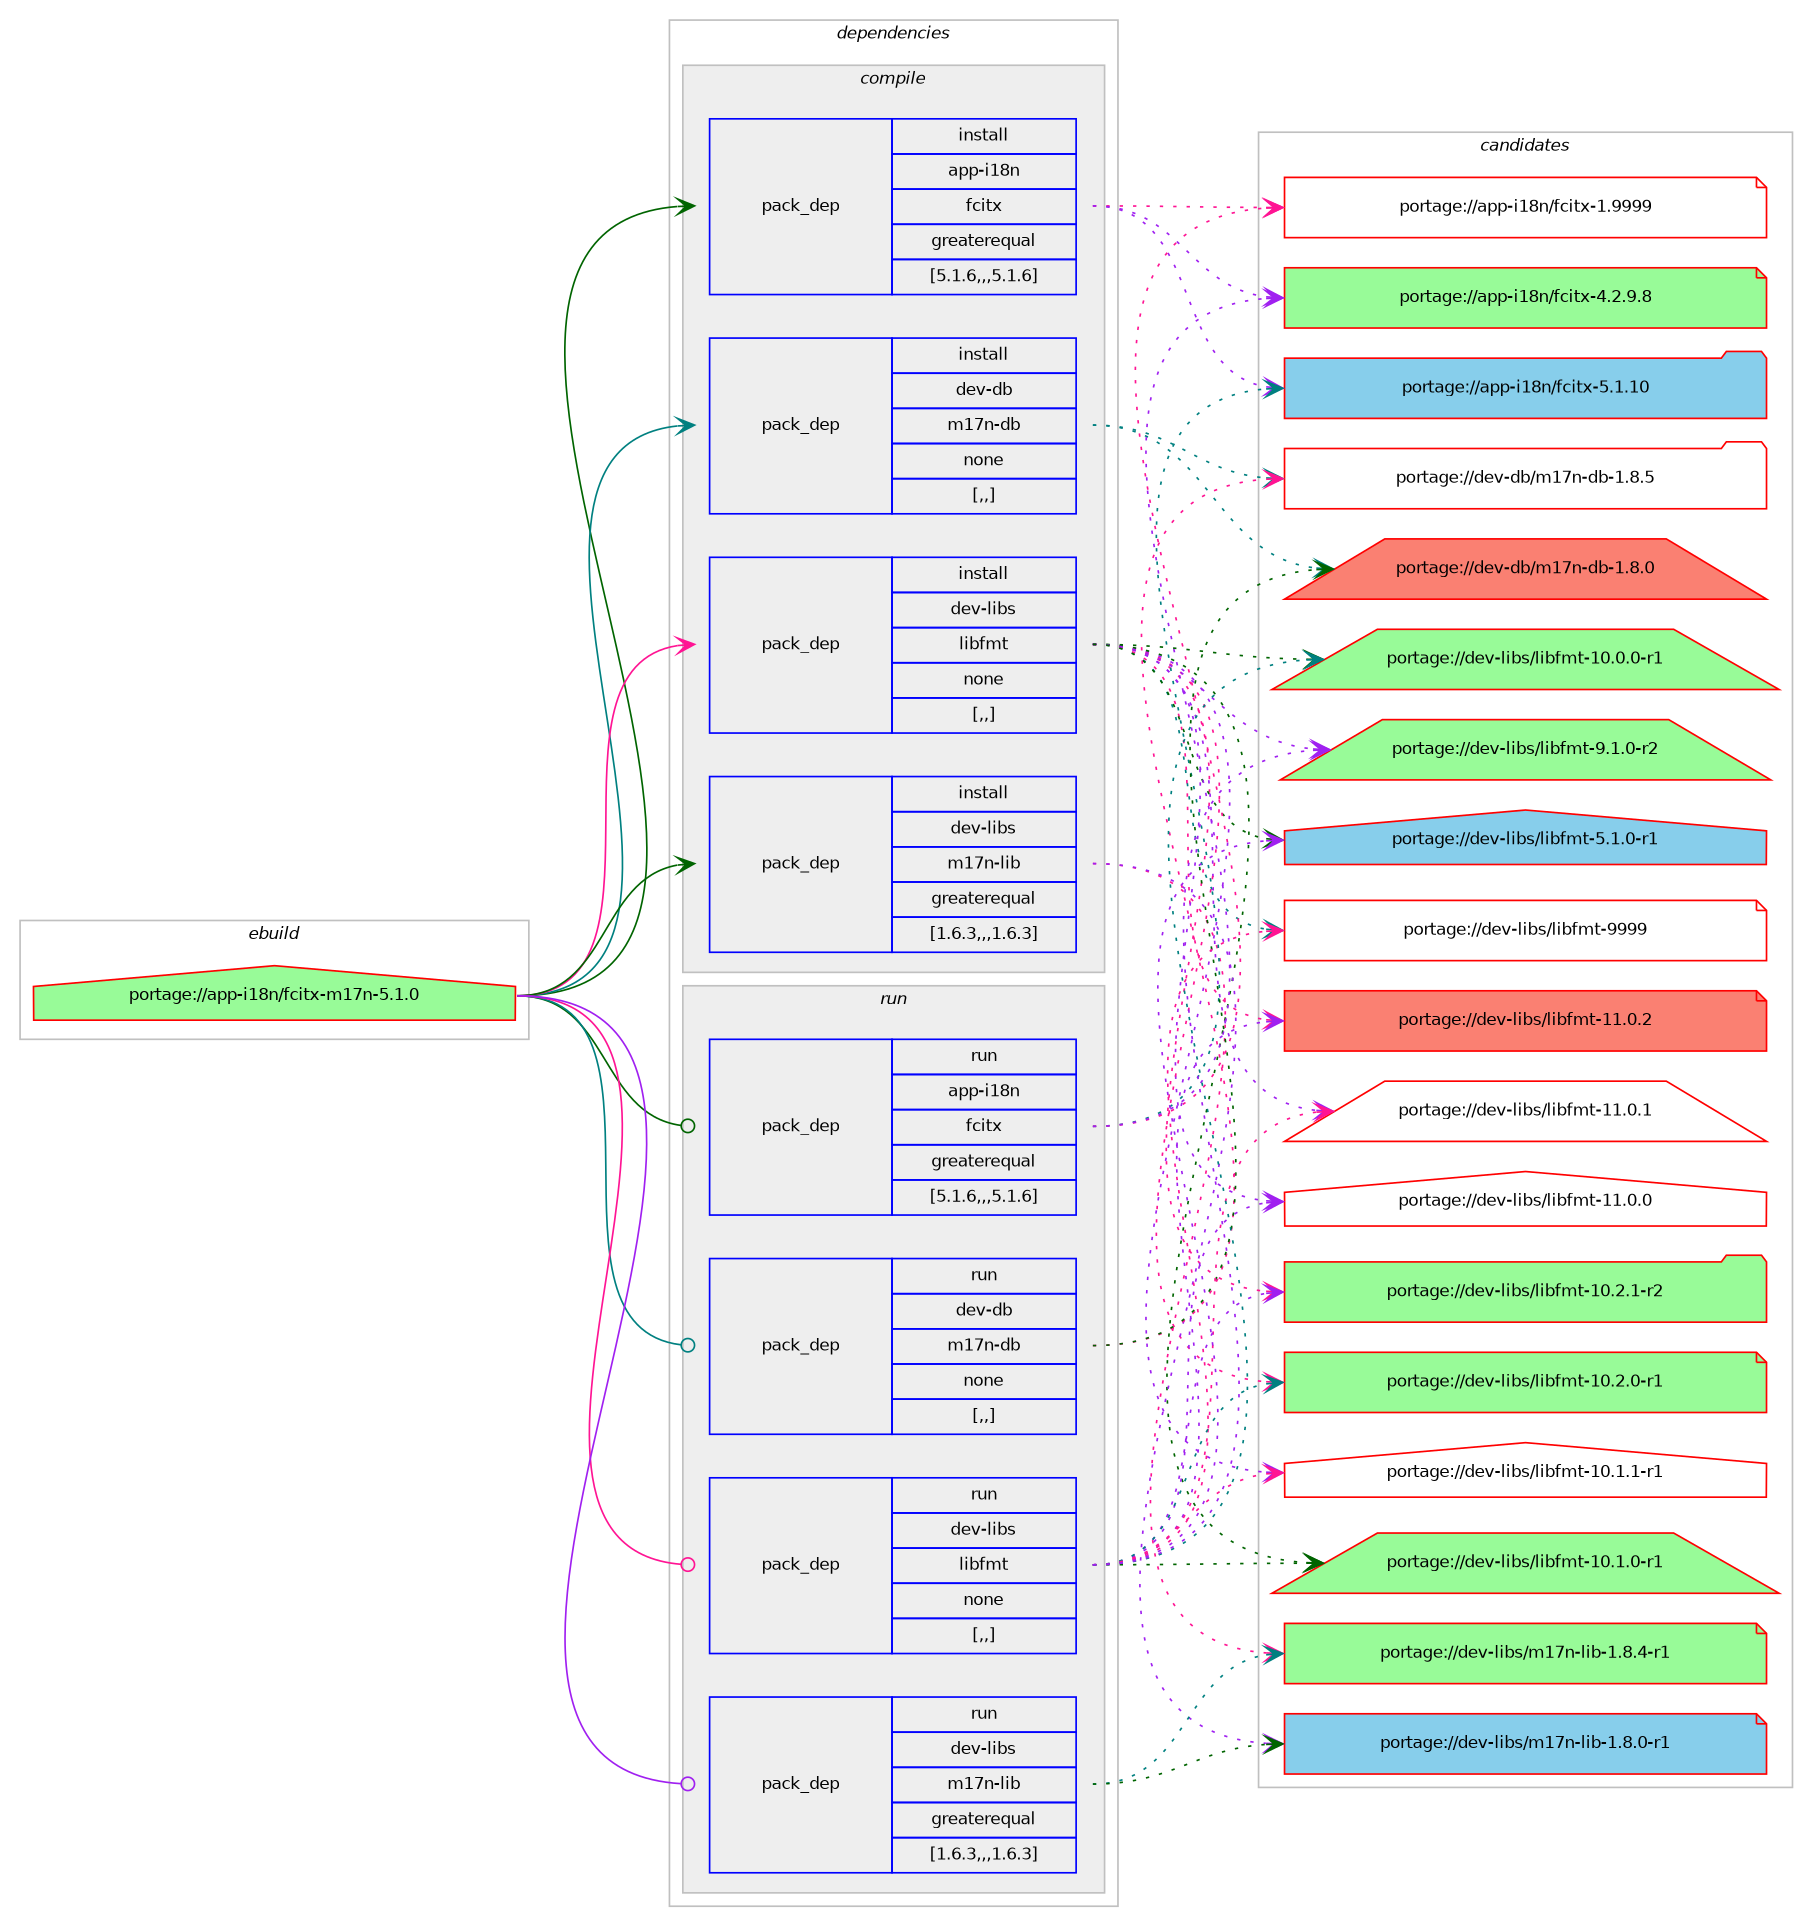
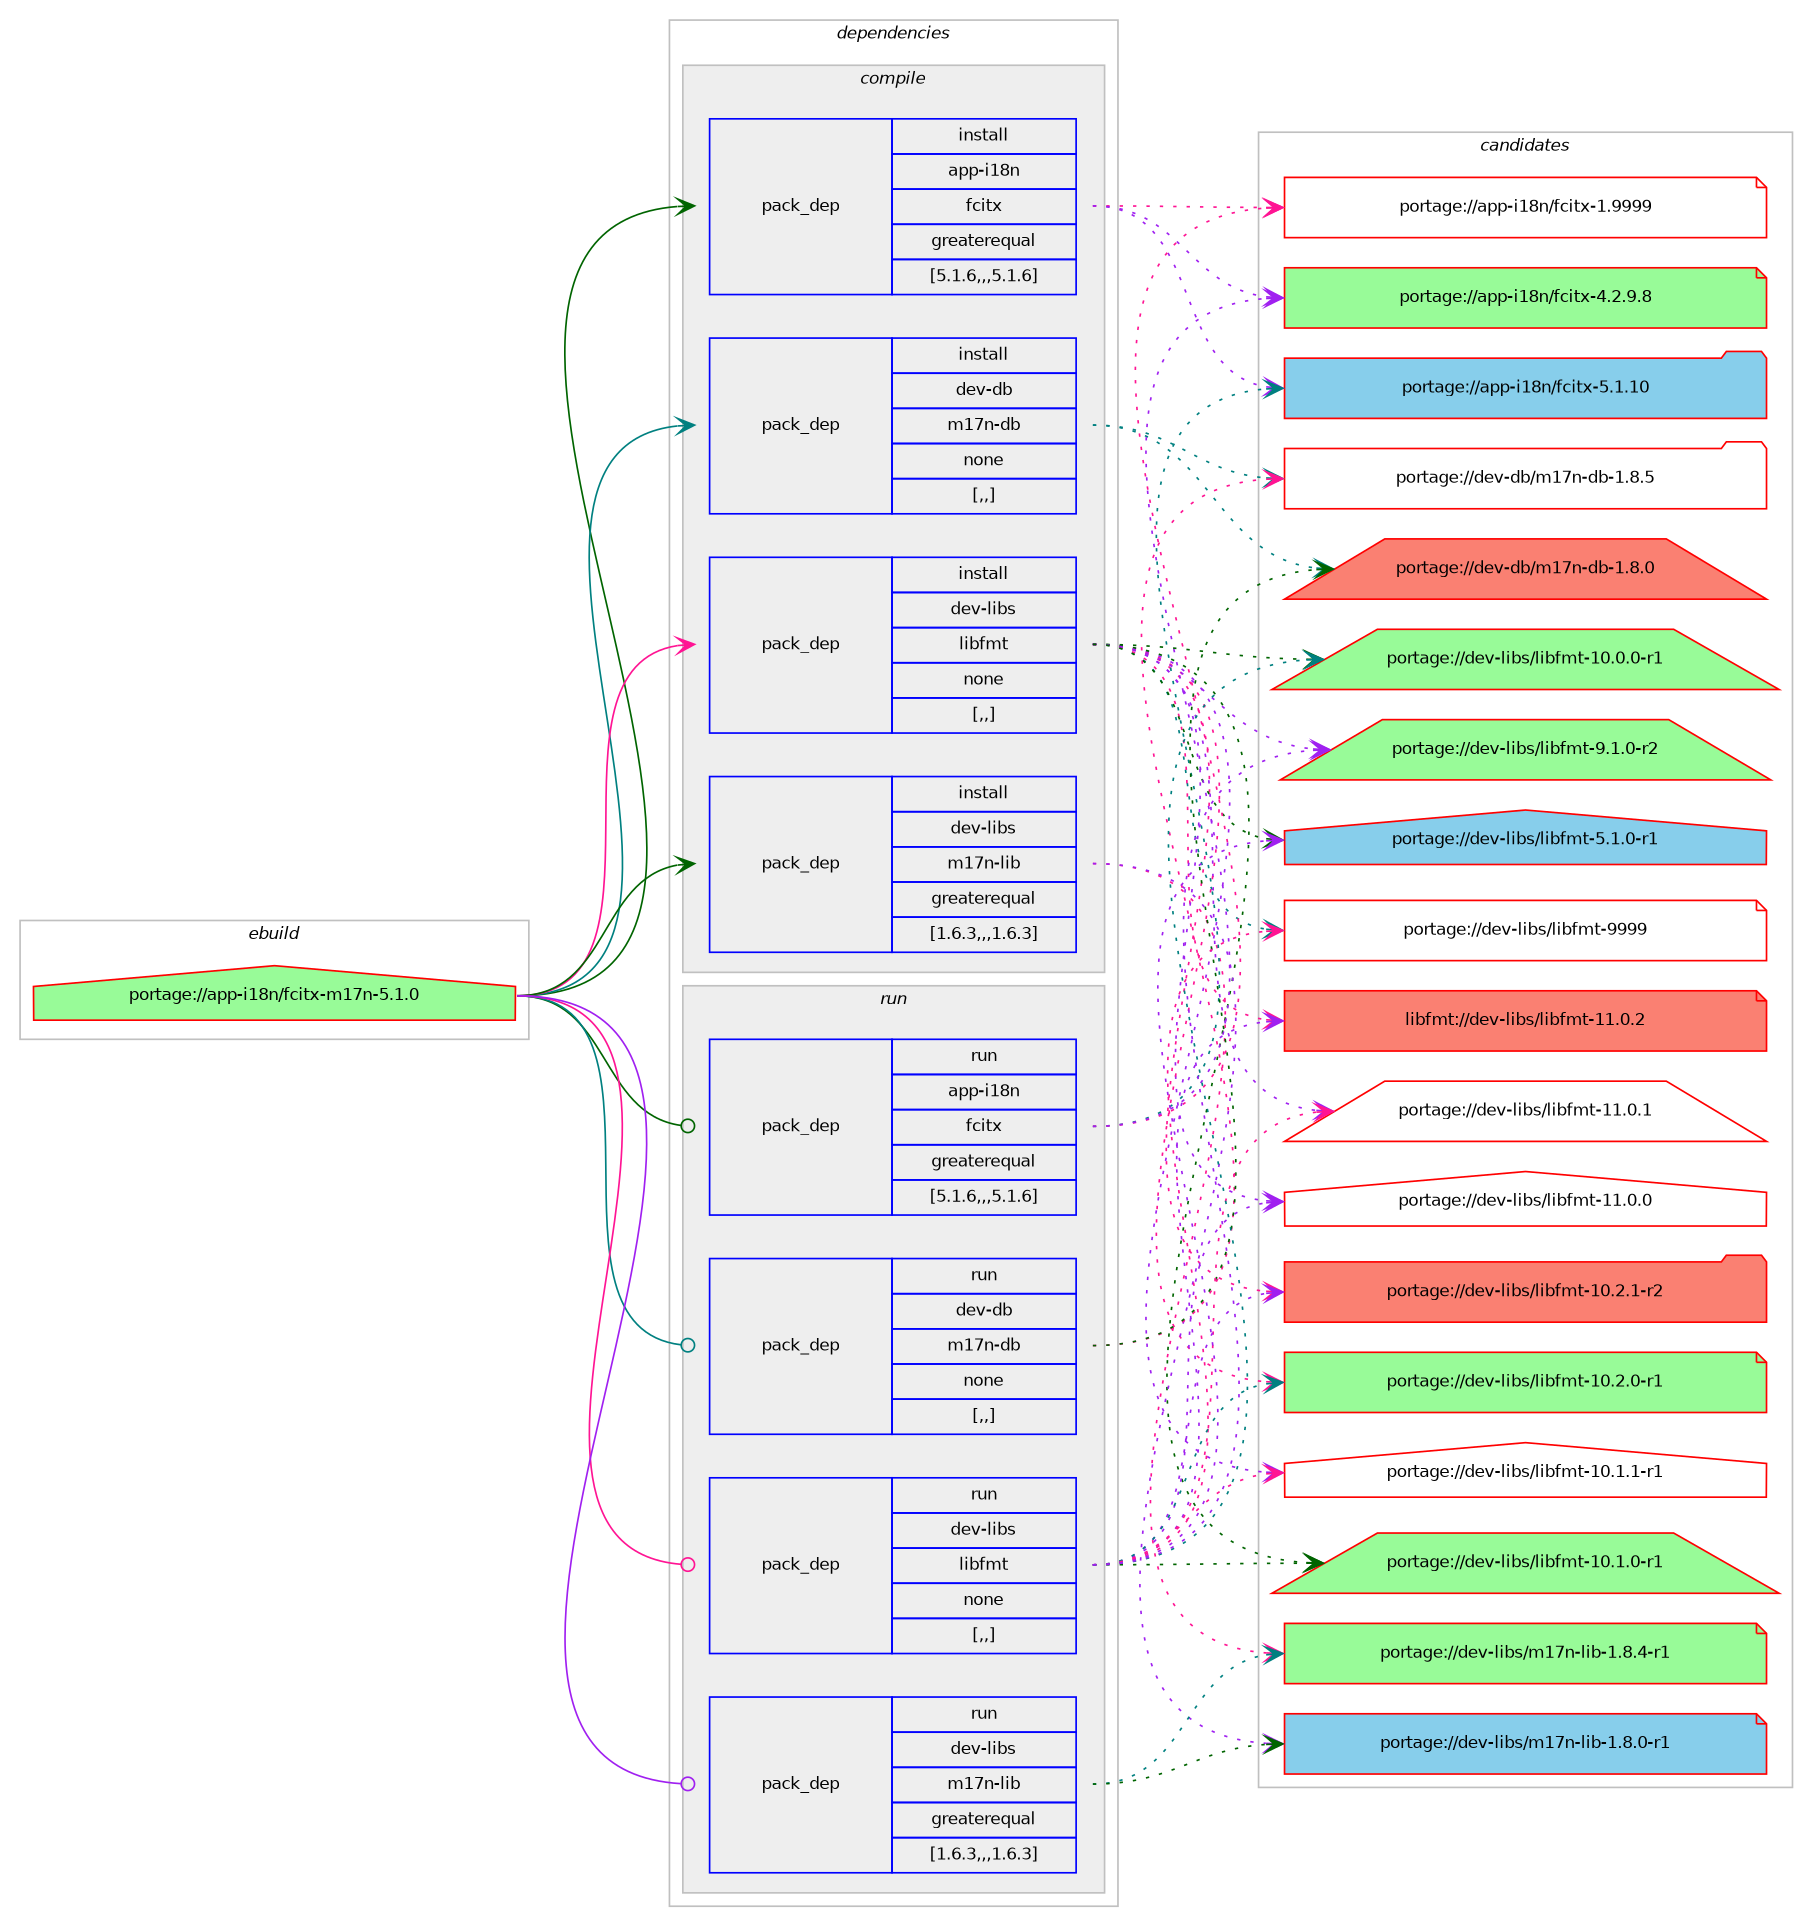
node "portage://dev-libs/libfmt-11.0.2": label "portage://dev-libs/libfmt-11.0.2" -> "libfmt://dev-libs/libfmt-11.0.2"
node "portage://dev-libs/libfmt-10.2.1-r2": fillcolor palegreen -> salmon
